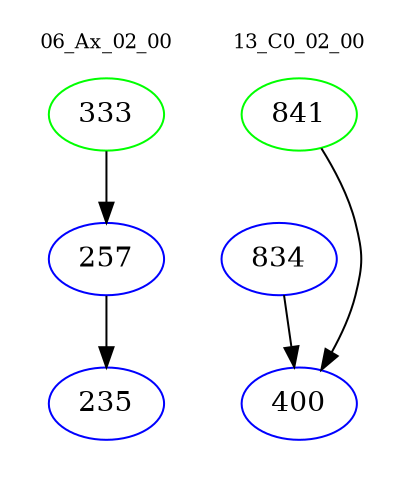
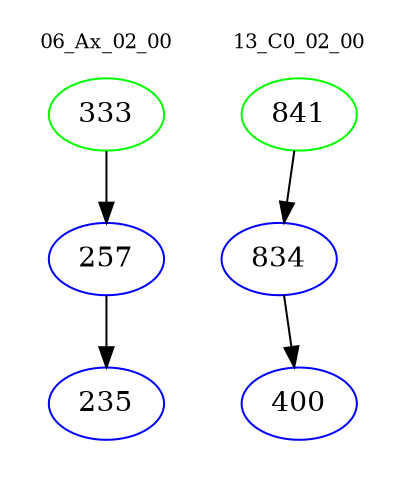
edge "841" -> "400": now "841" -> "834"
